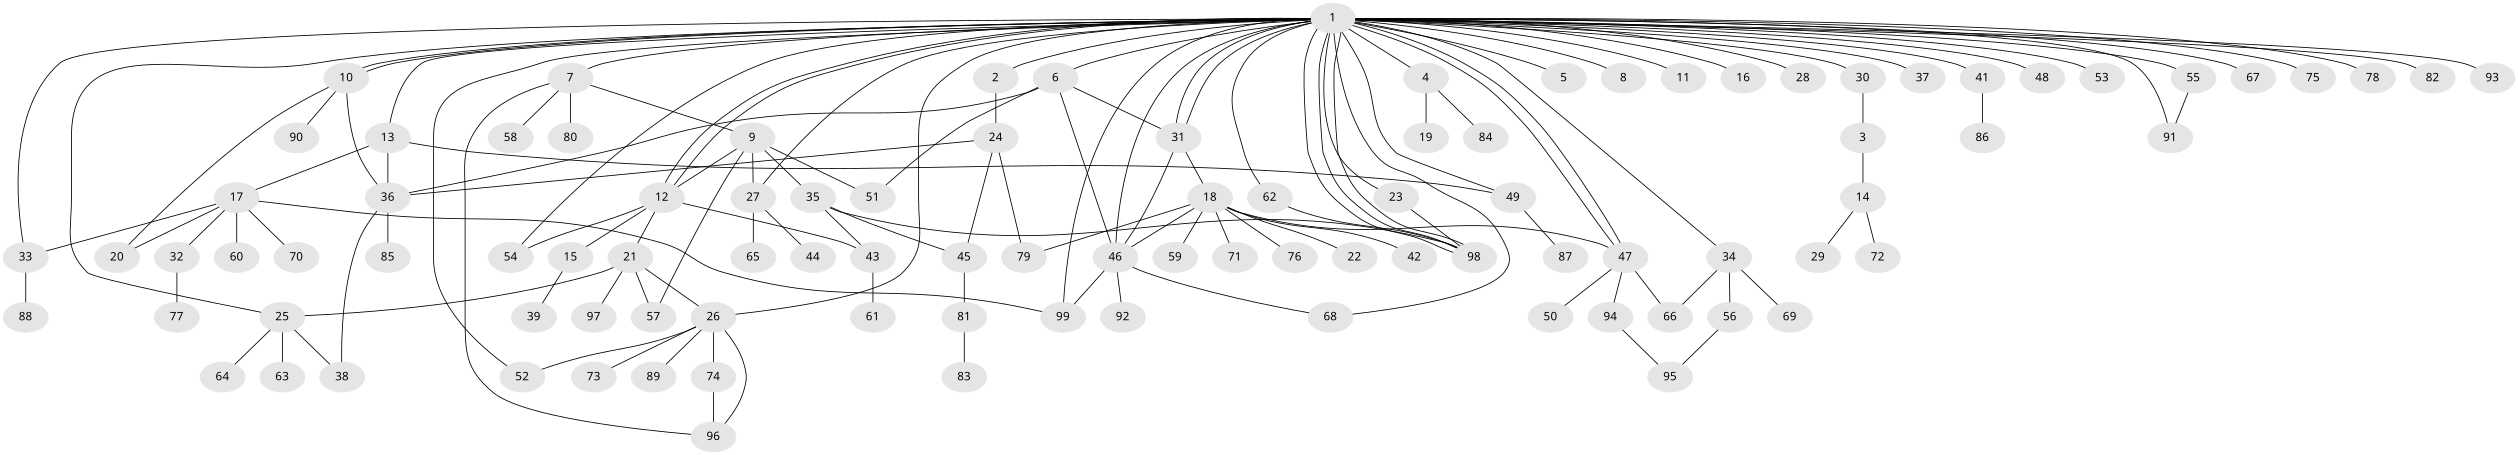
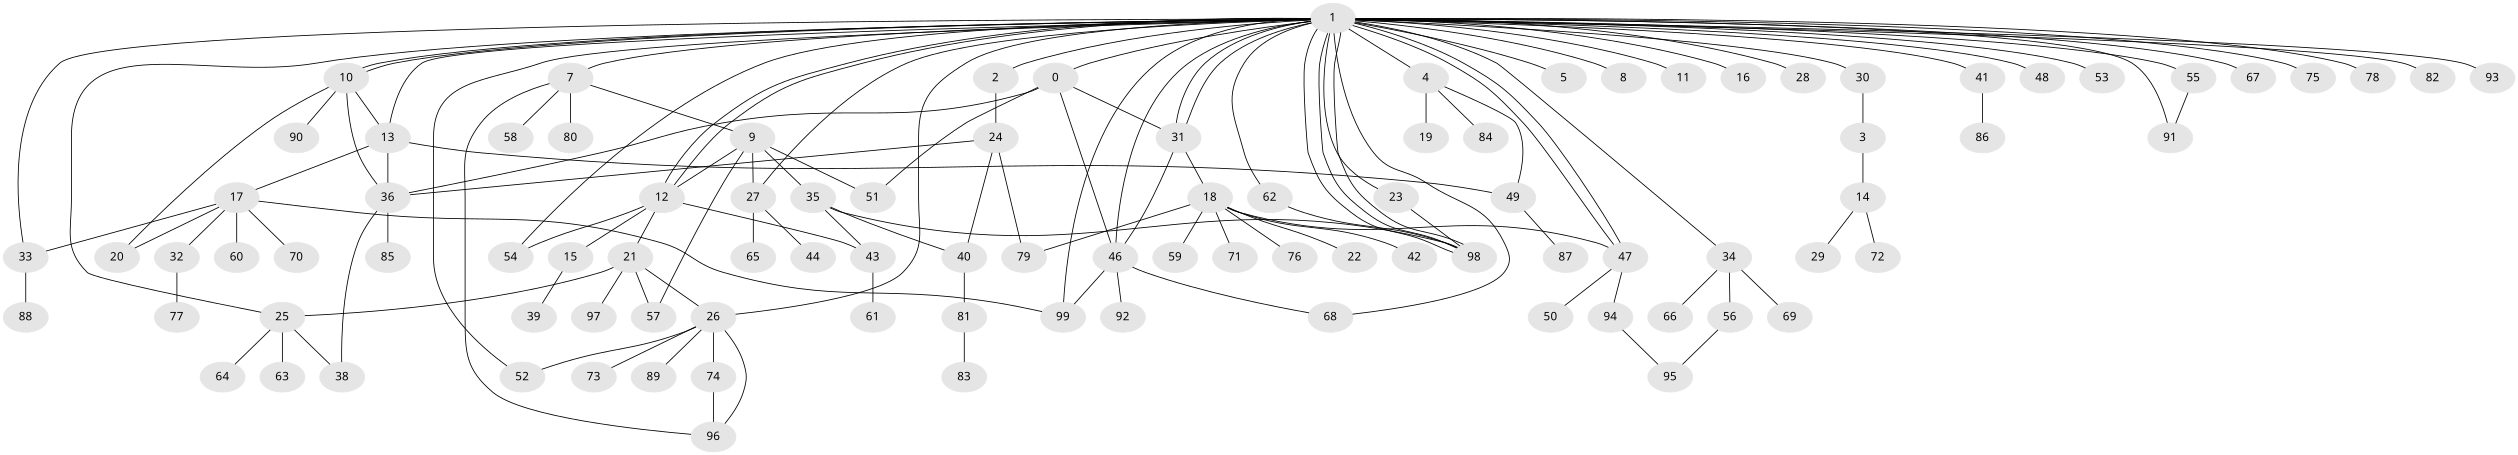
node "6": label "6" -> "0"
node "37": removed
edge "10" -- "13": added
edge "1" -- "49": now "4" -- "49"
edge "18" -- "46": removed
node "45": label "45" -> "40"
edge "47" -- "66": removed
